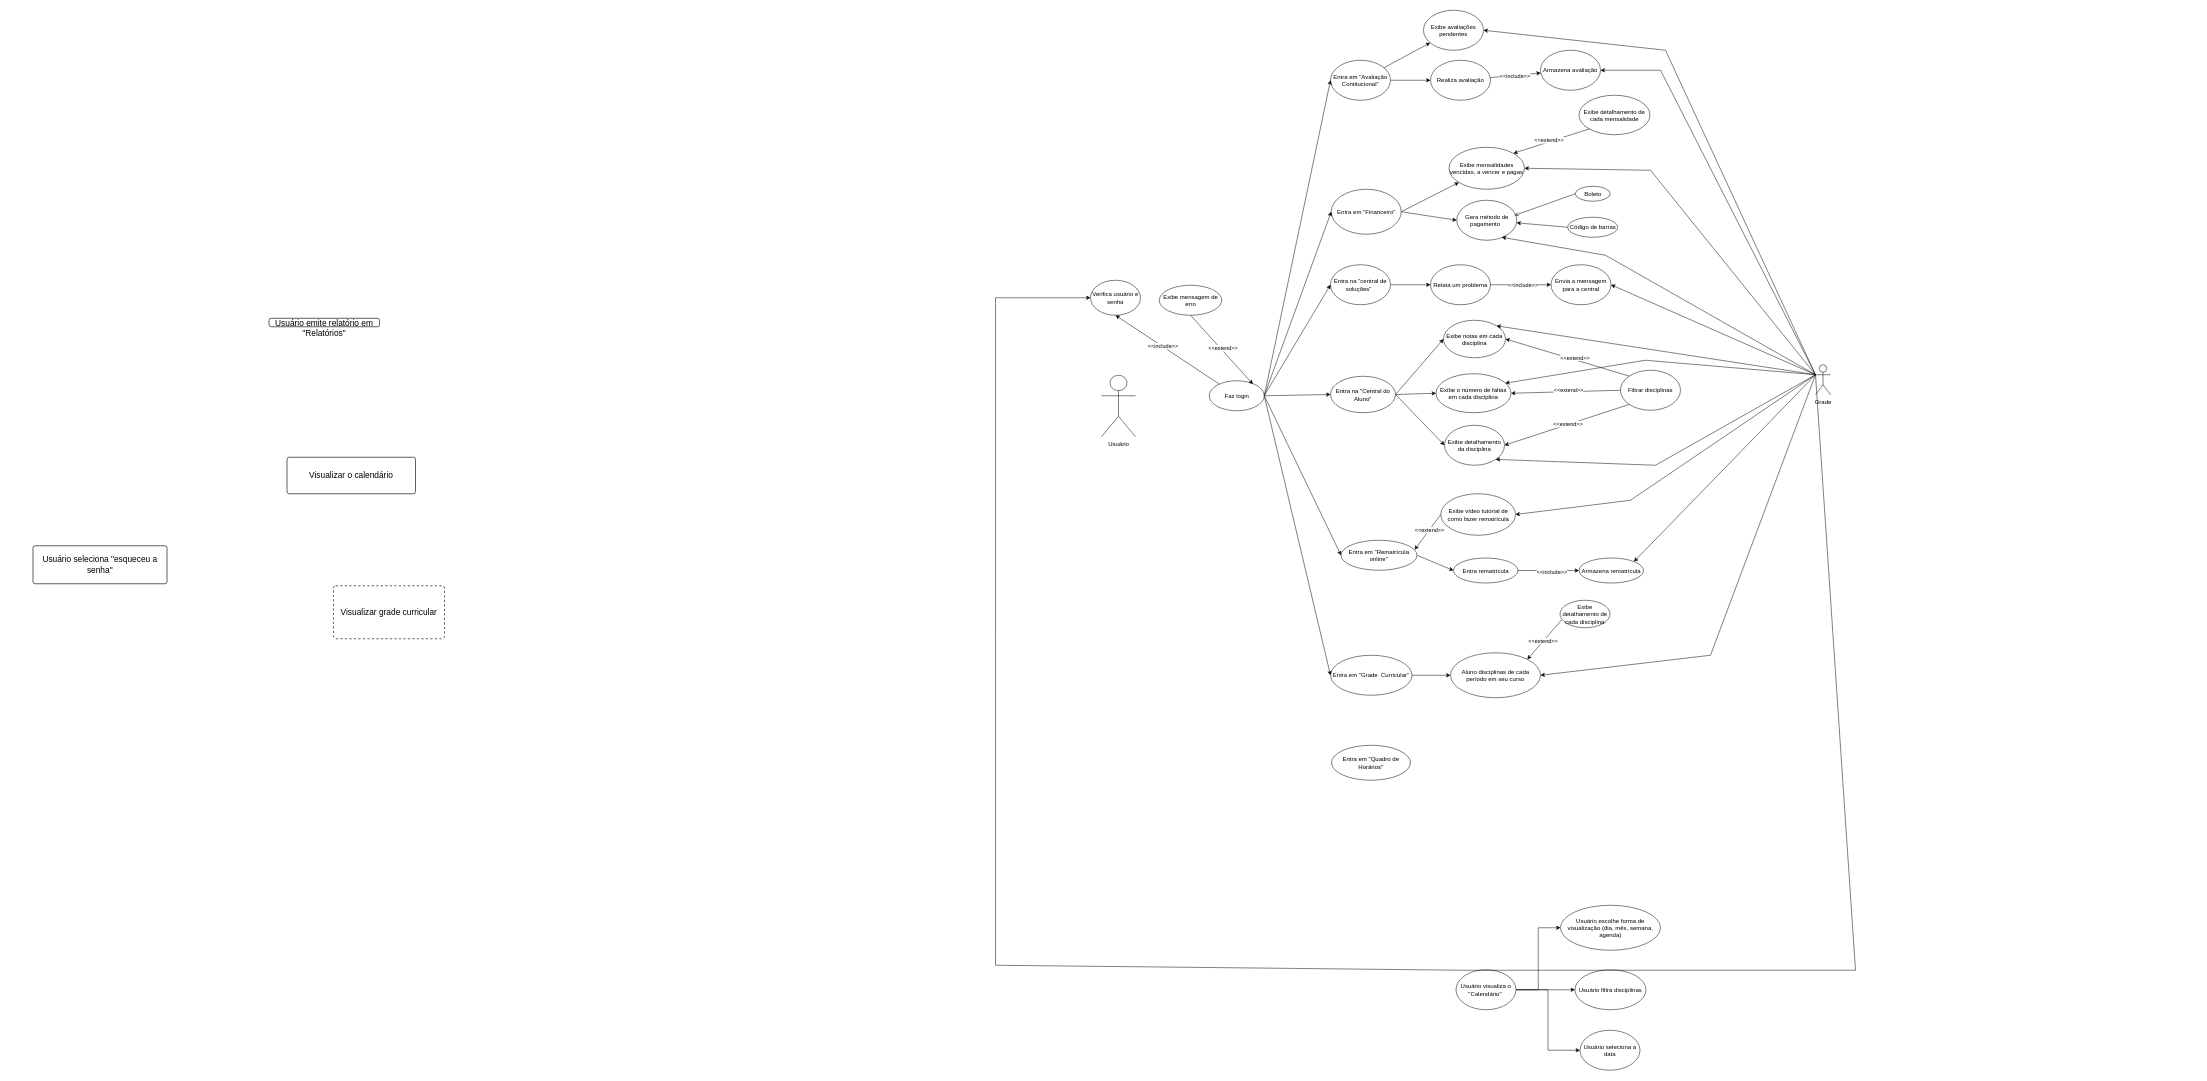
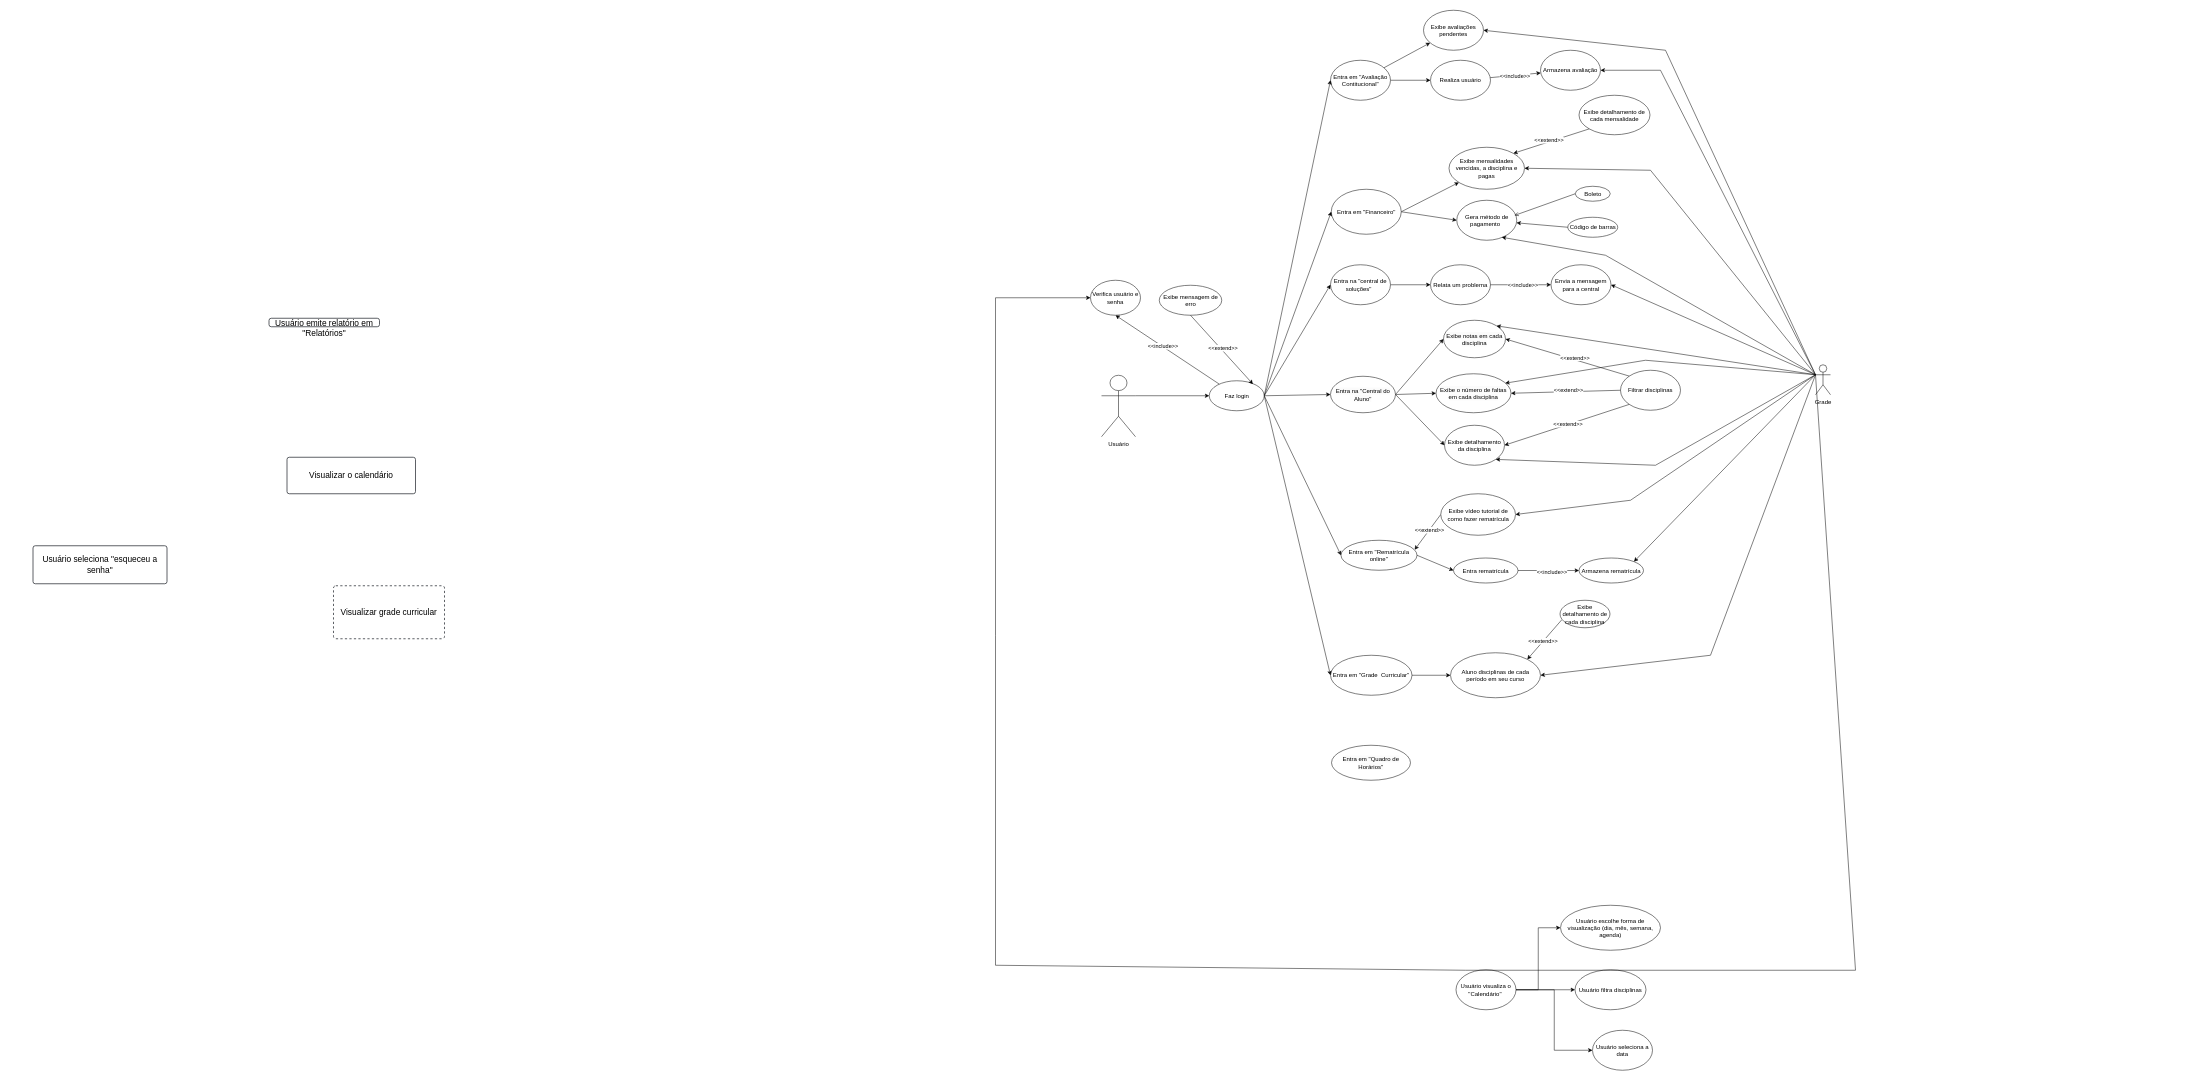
node "Realiza avaliação": label "Realiza avaliação" -> "Realiza usuário"
node "Exibe mensalidades vencidas, a vencer e pagas": label "Exibe mensalidades vencidas, a vencer e pagas" -> "Exibe mensalidades vencidas, a disciplina e pagas"
edge "Usuário" -> "Faz login": added
node "Usuário seleciona a data": moved (1610, 1050) -> (1622, 1050)
